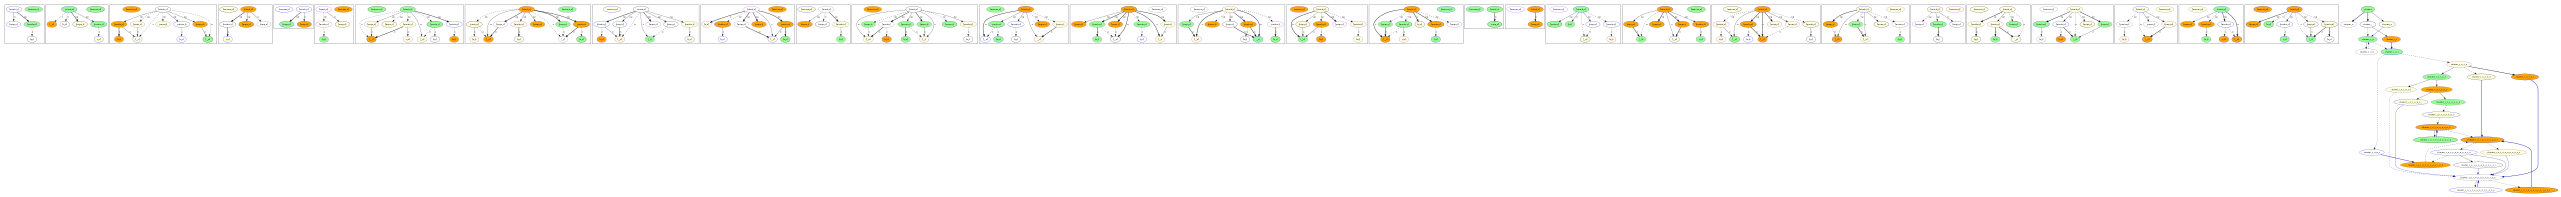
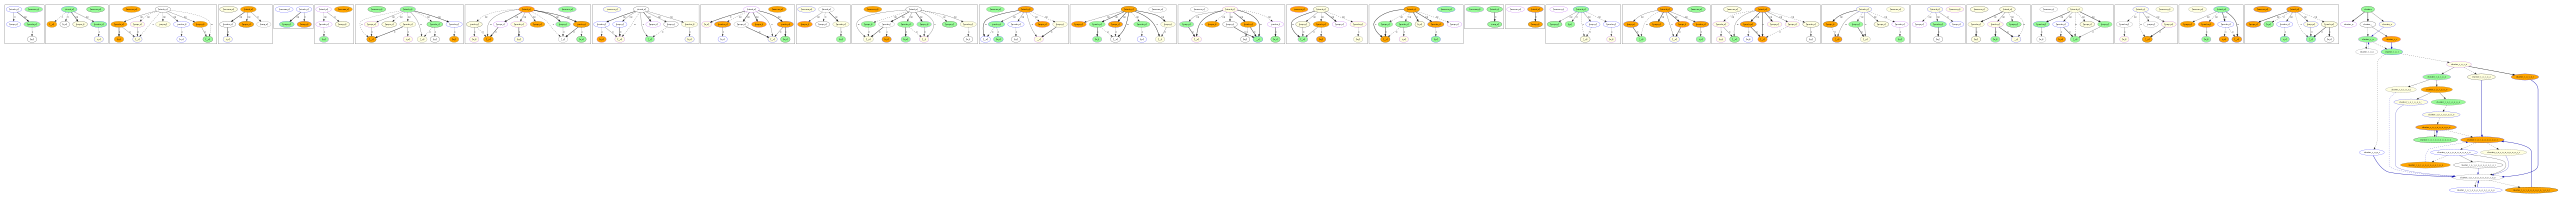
edge "cluster_1_0_8_1" -> "cluster_1_0_1_0_0_0_0_0_0_1_0_2": now "cluster_1_0_8_1" -> "cluster_1_0_1_0_0_0_0_0_0_1_0_0"
